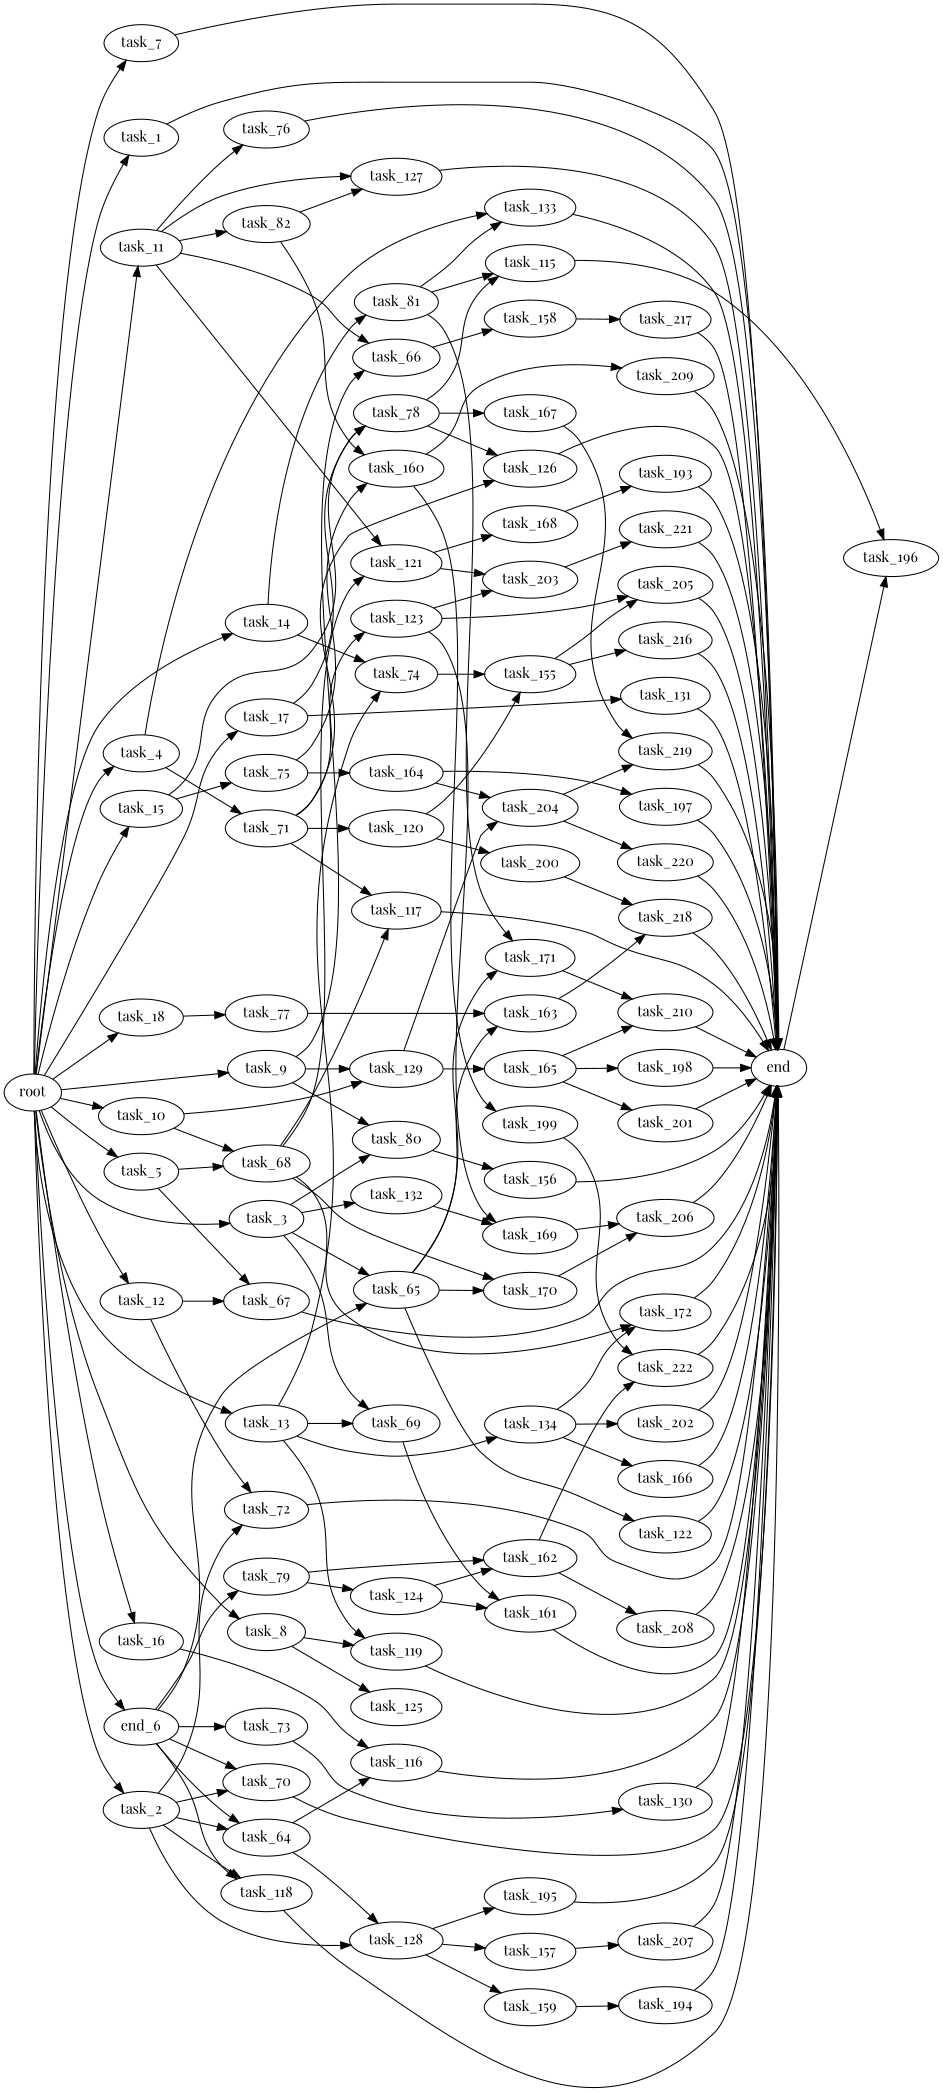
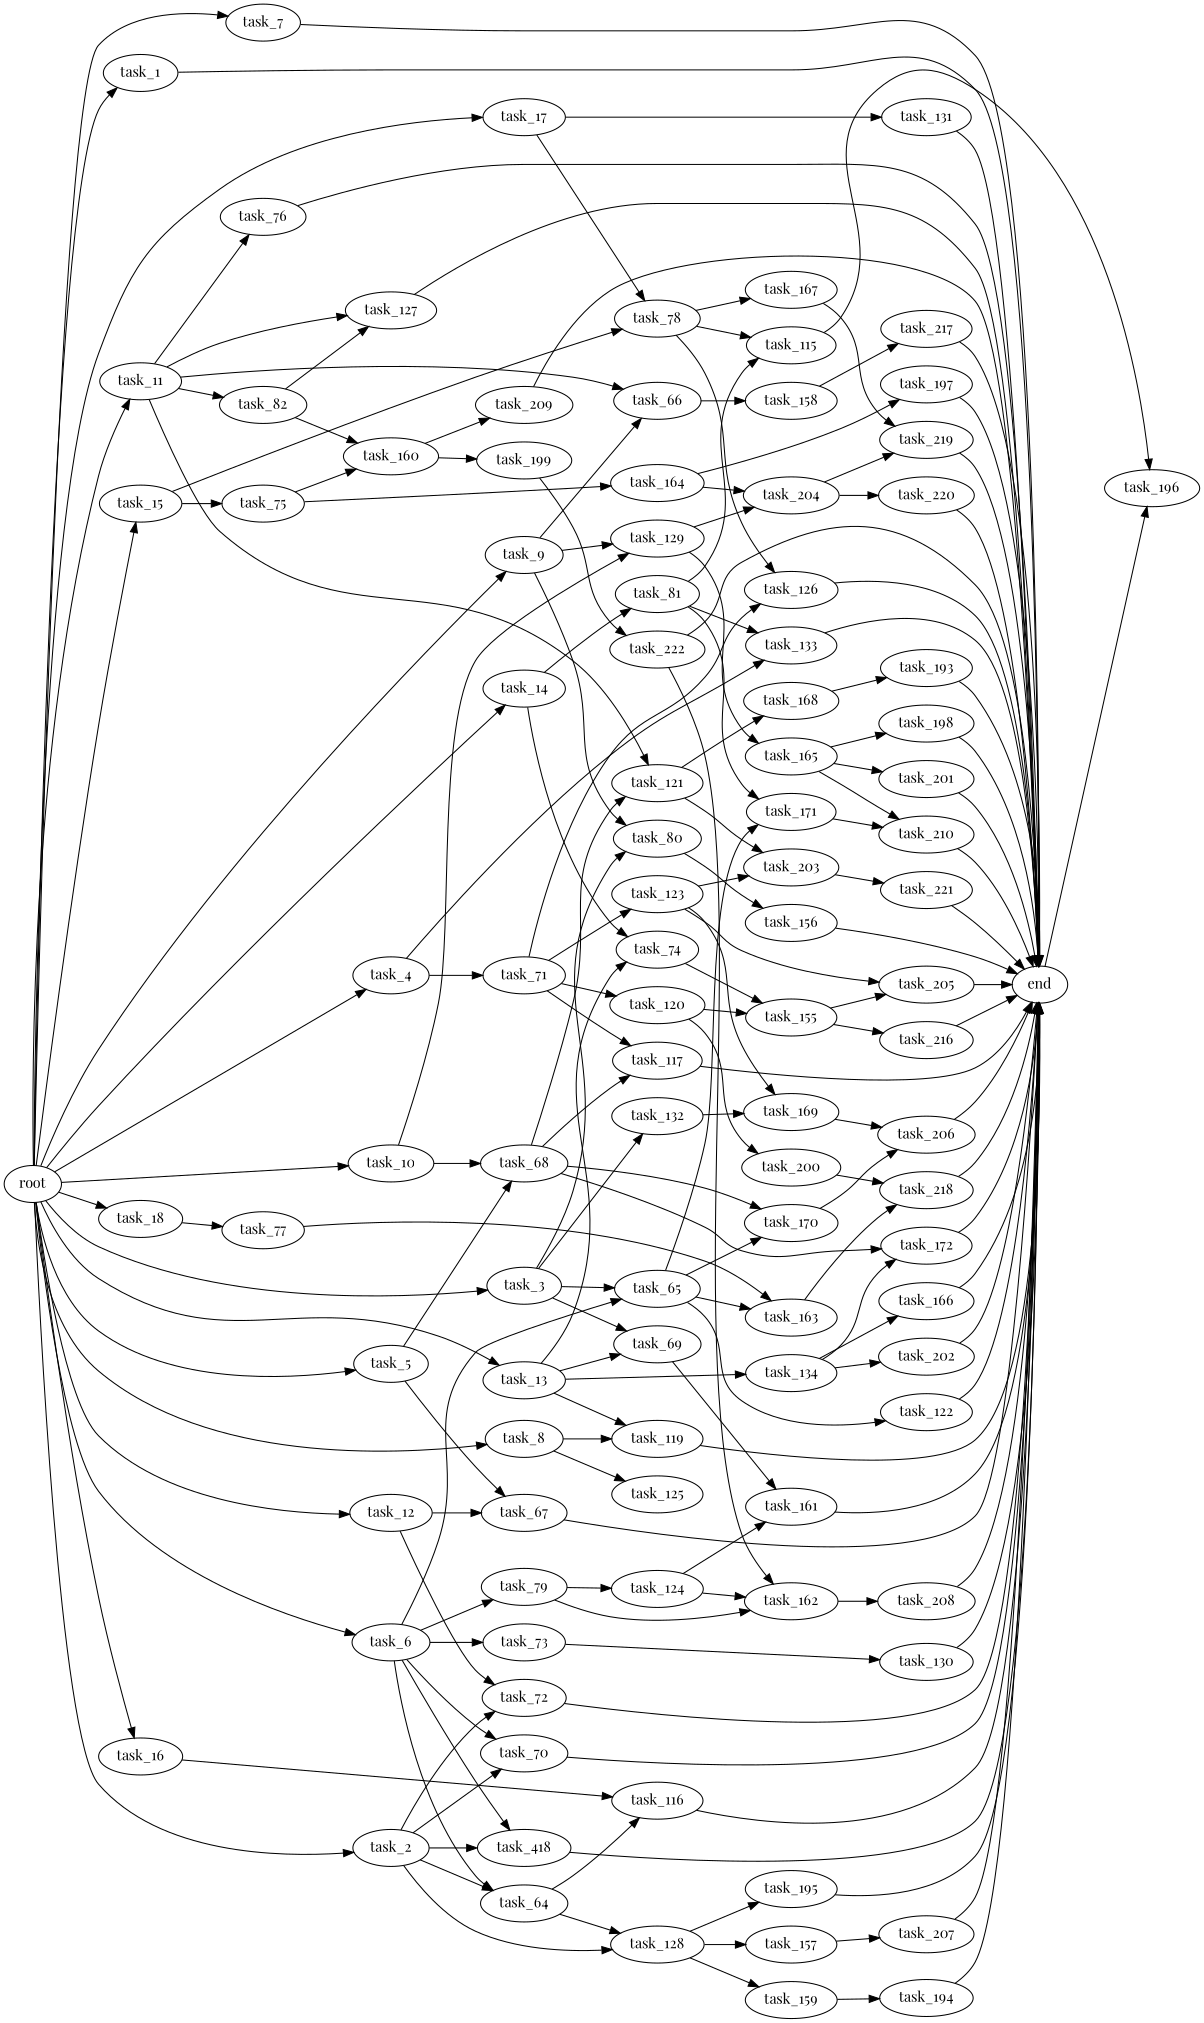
edge "task_162" -> "task_222": reversed
node "end_6": label "end_6" -> "task_6"
node "task_118": label "task_118" -> "task_418"
